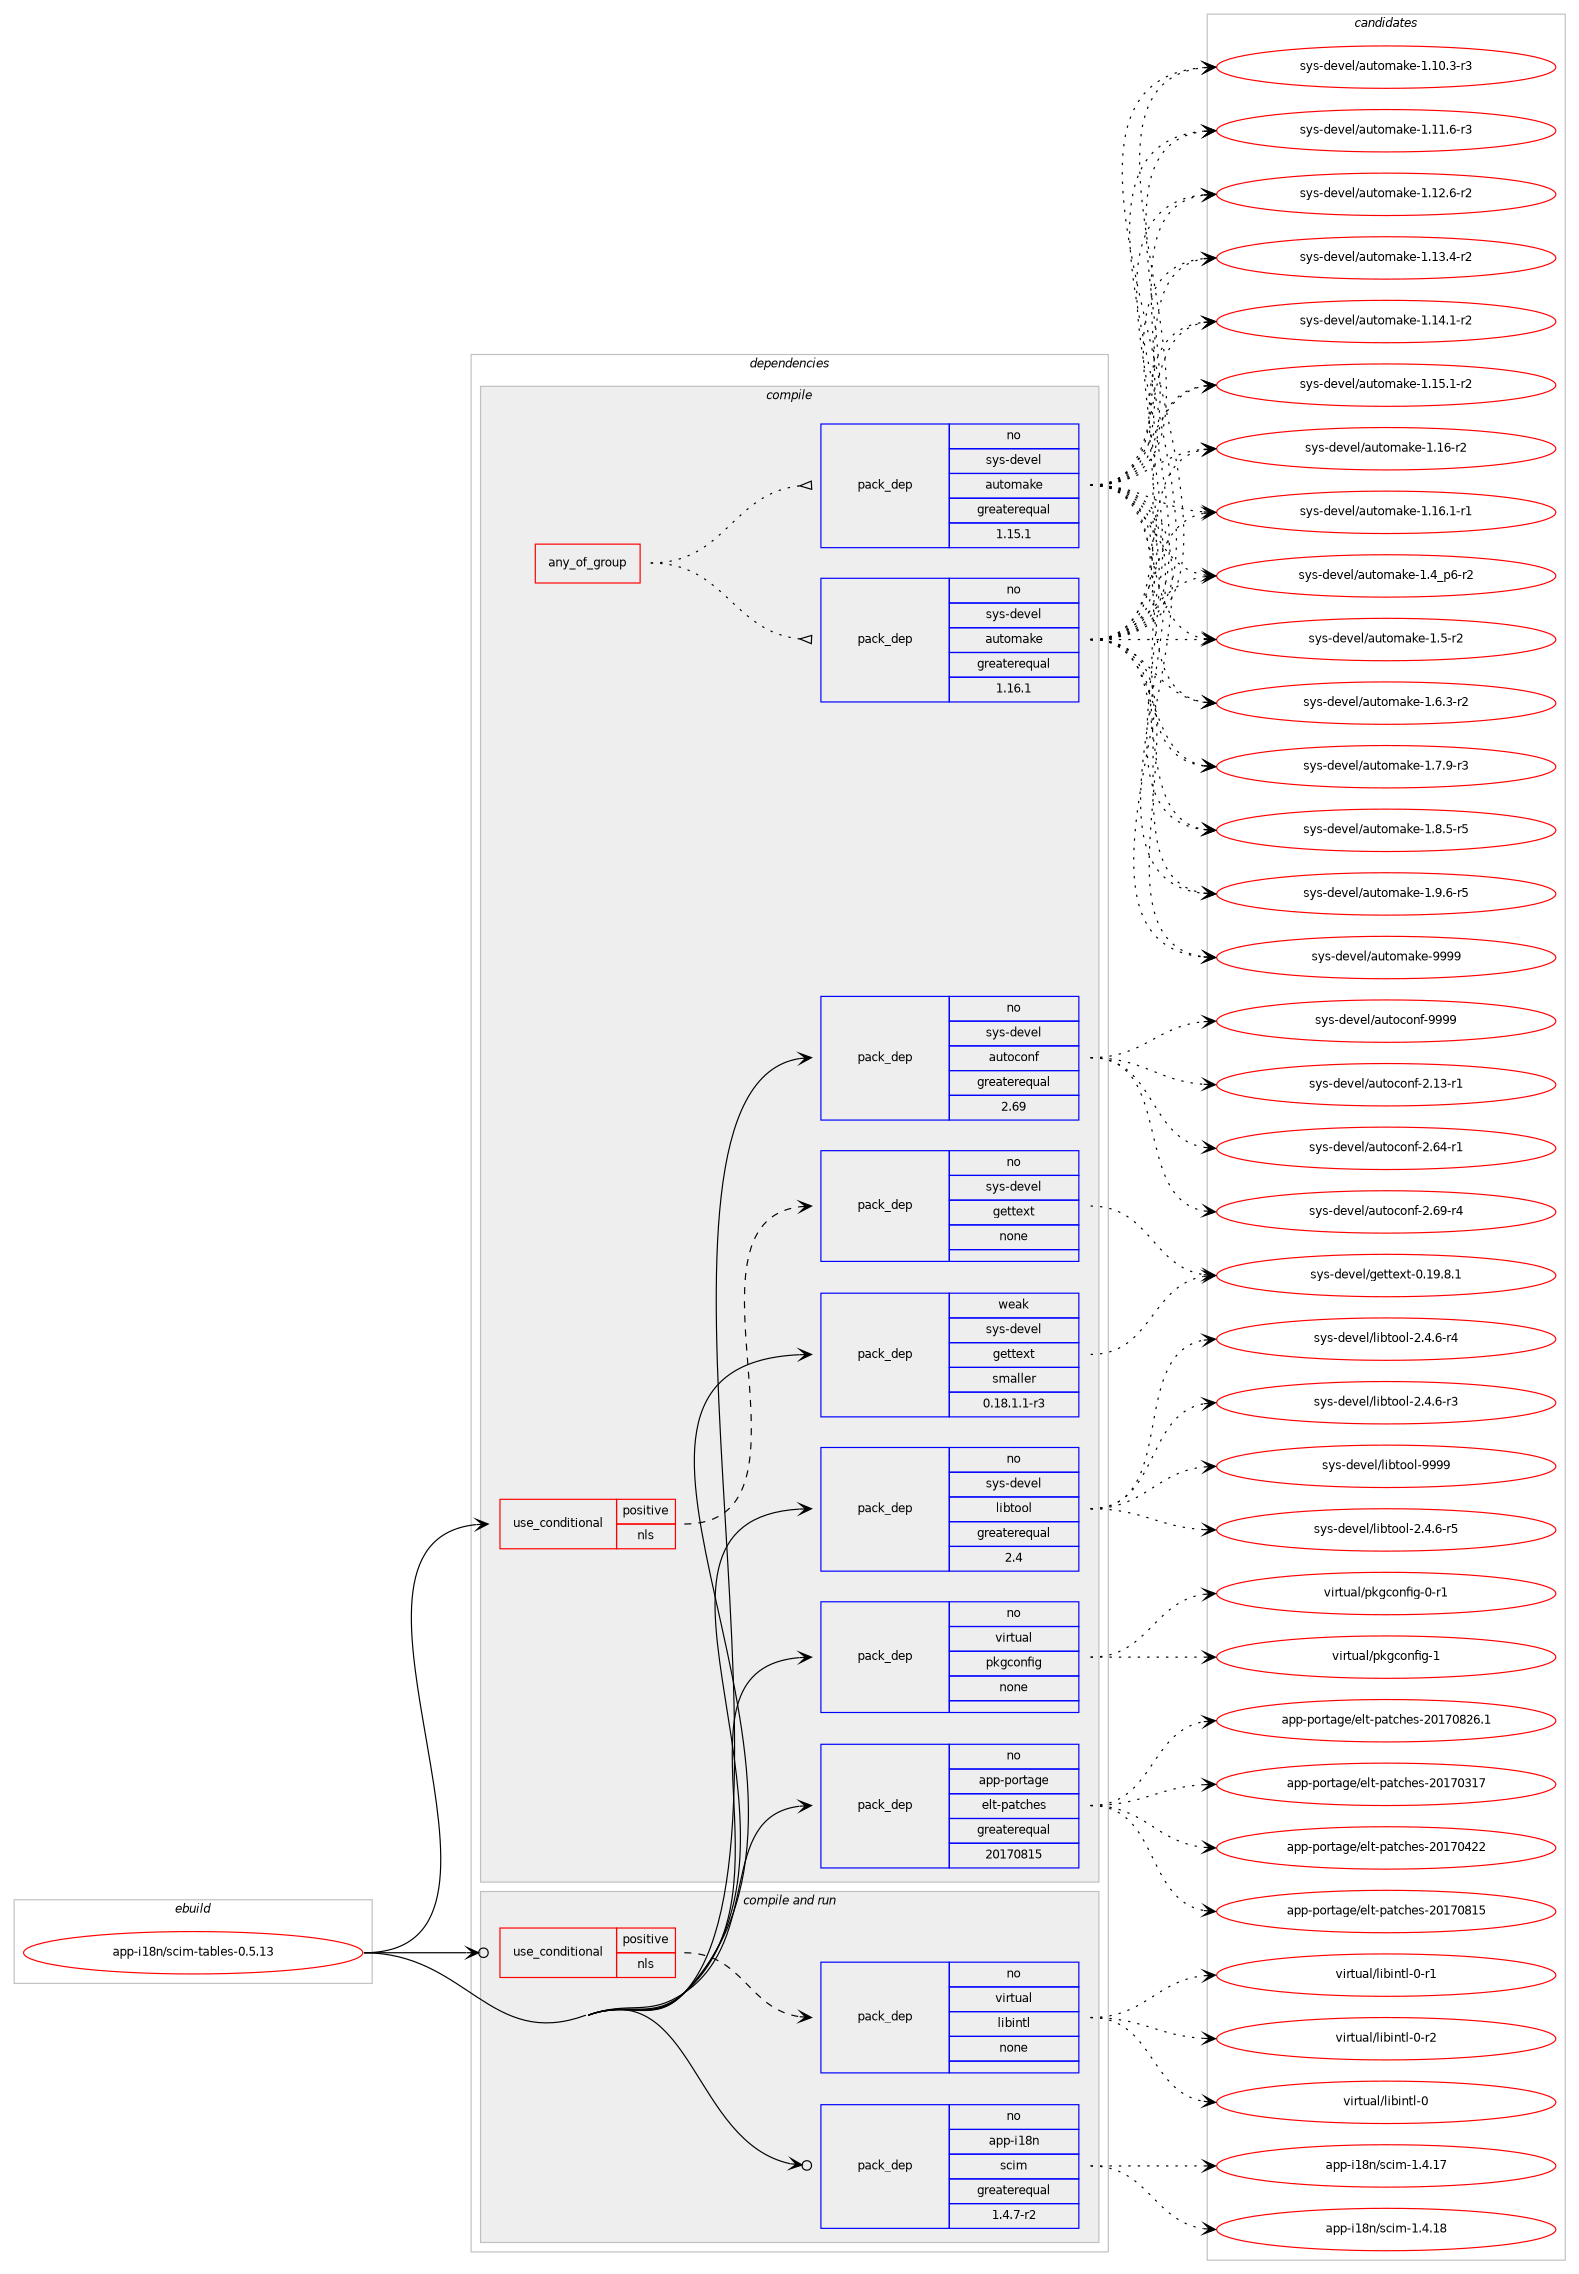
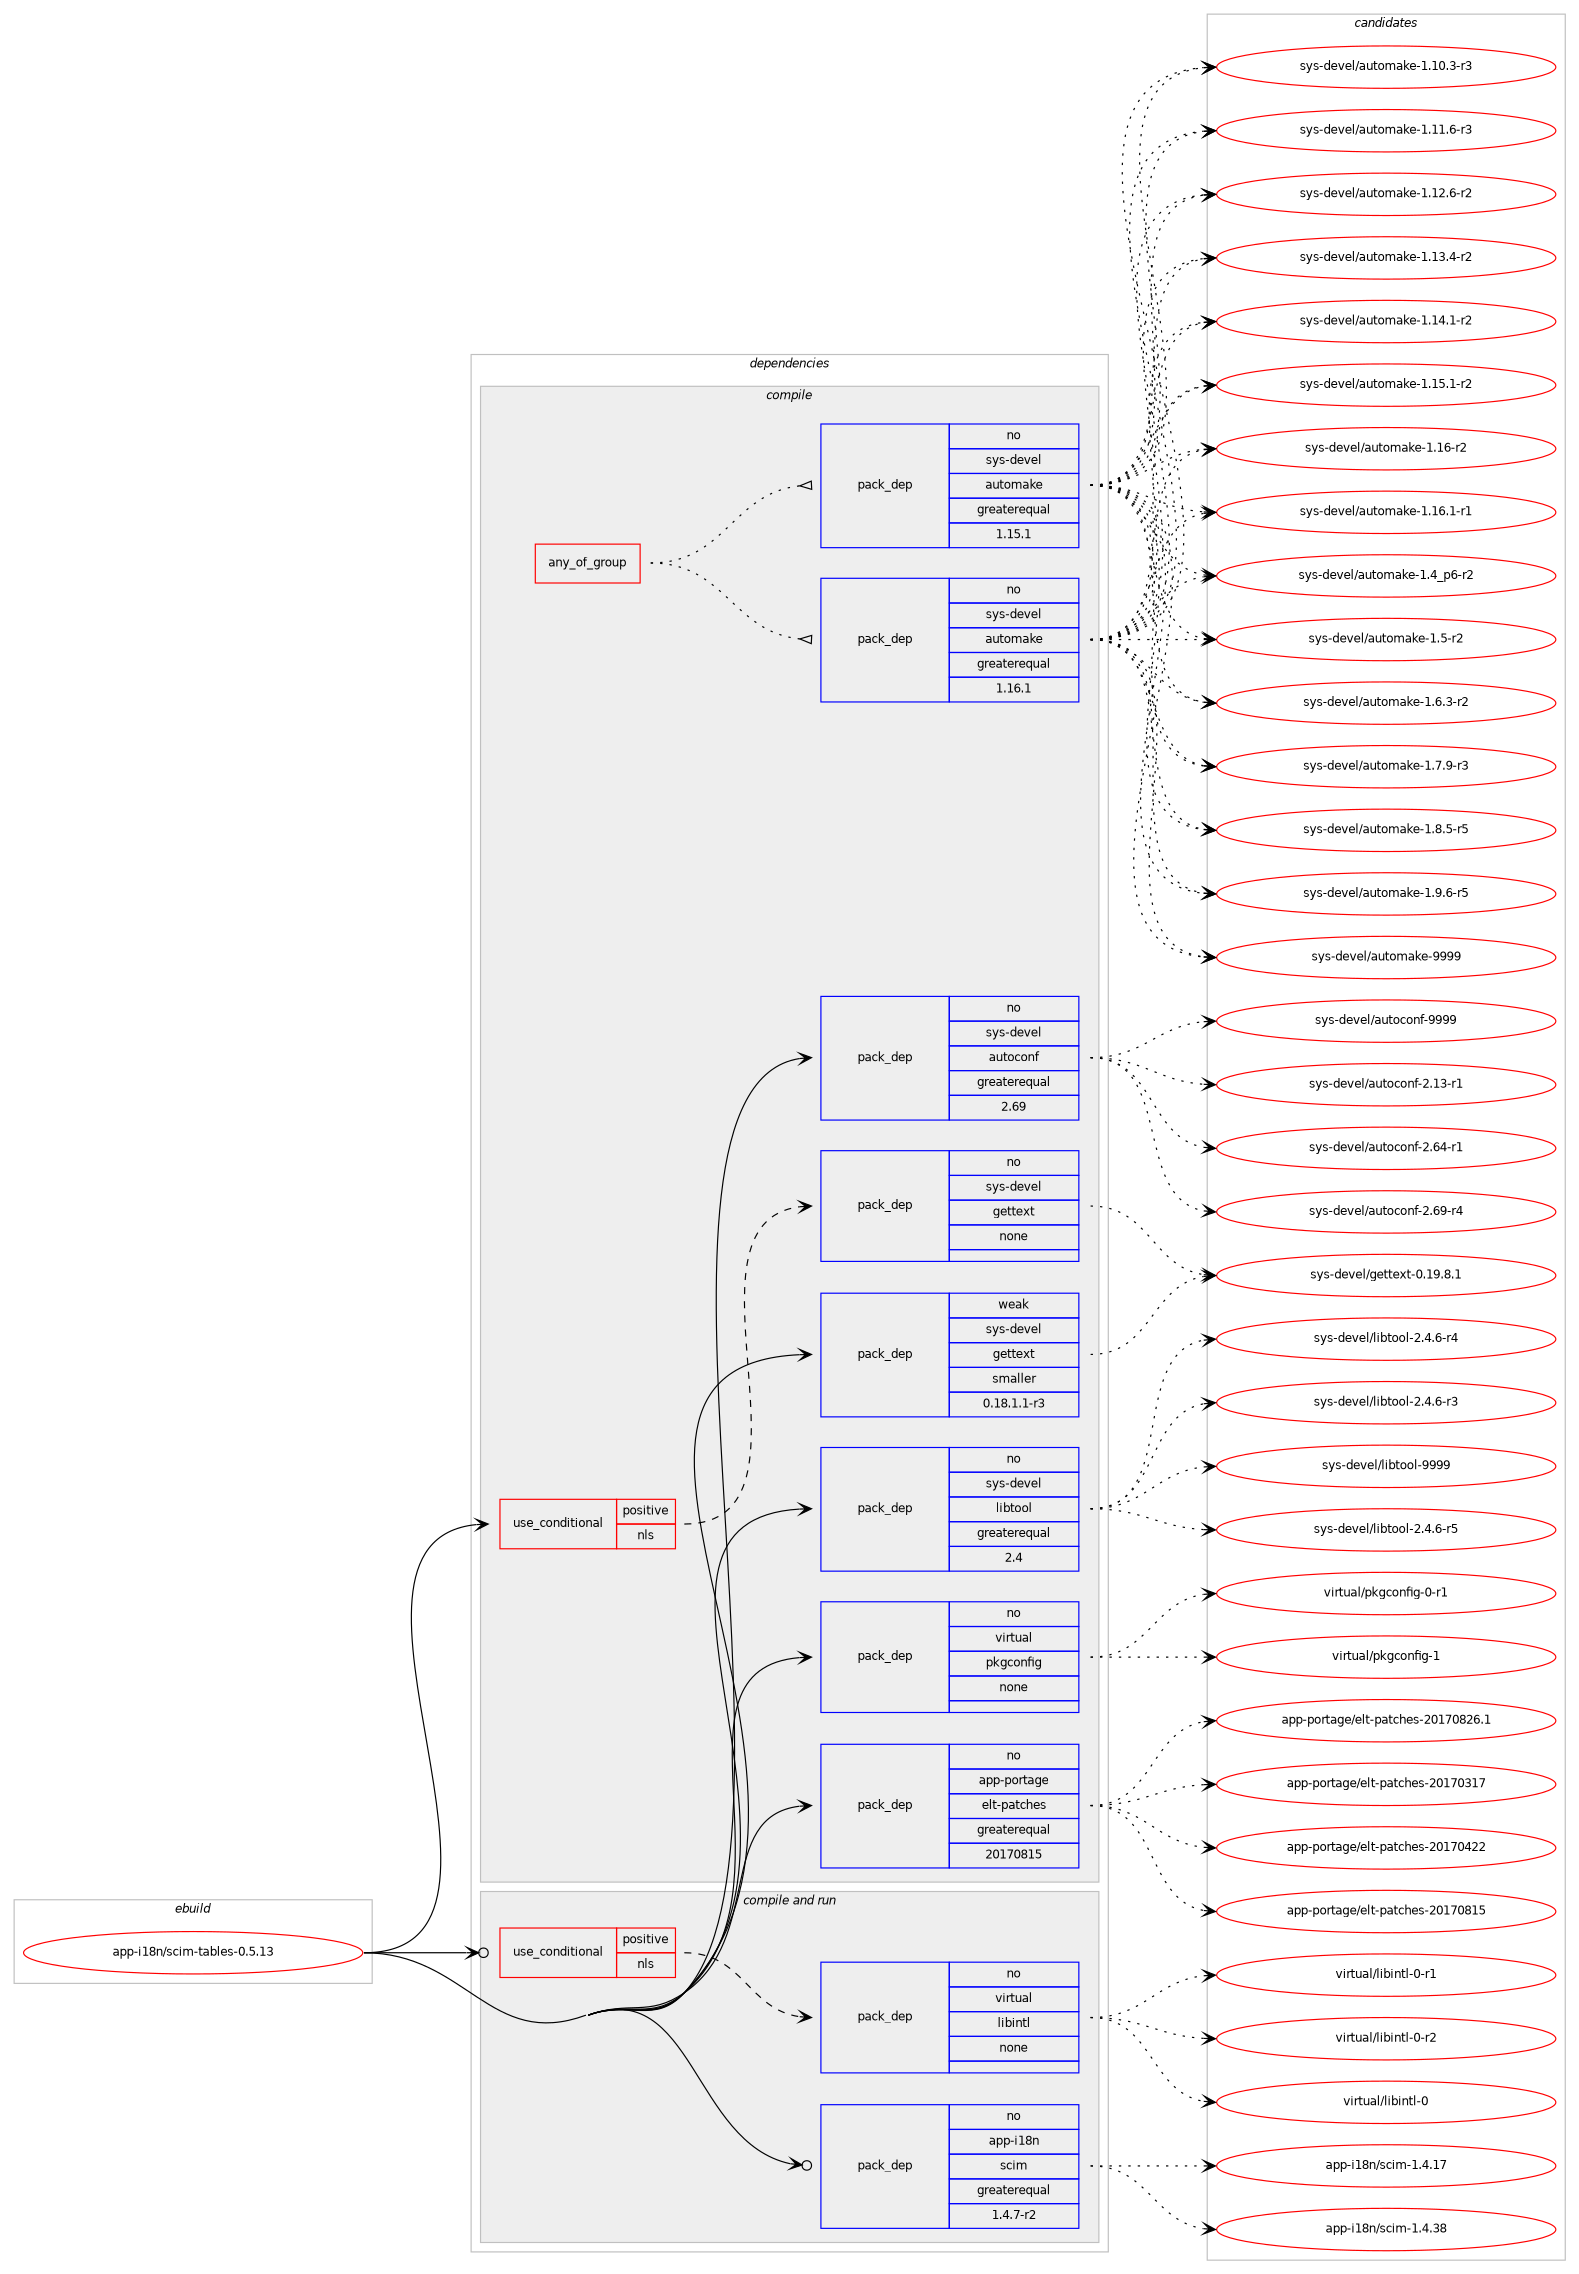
node "app-i18n/scim-1.4.18": label "app-i18n/scim-1.4.18" -> "app-i18n/scim-1.4.38"
